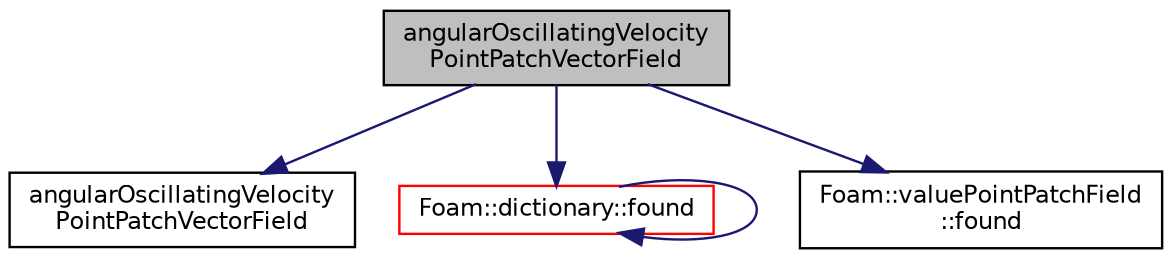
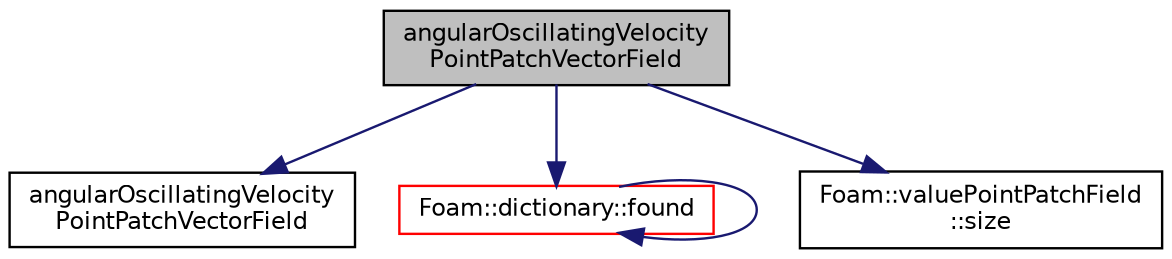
node "Foam::valuePointPatchField ::found": label "Foam::valuePointPatchField ::found" -> "Foam::valuePointPatchField ::size"
